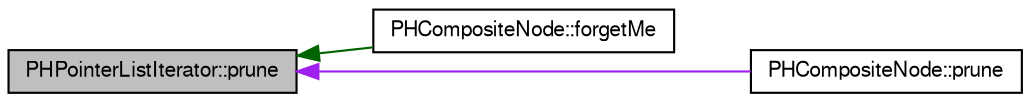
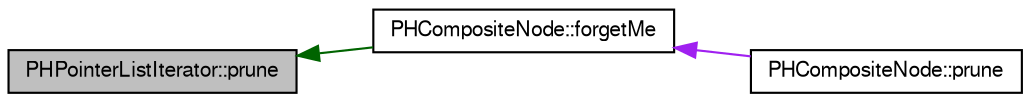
edge "PHCompositeNode::prune" -> "PHPointerListIterator::prune": now "PHCompositeNode::prune" -> "PHCompositeNode::forgetMe"
